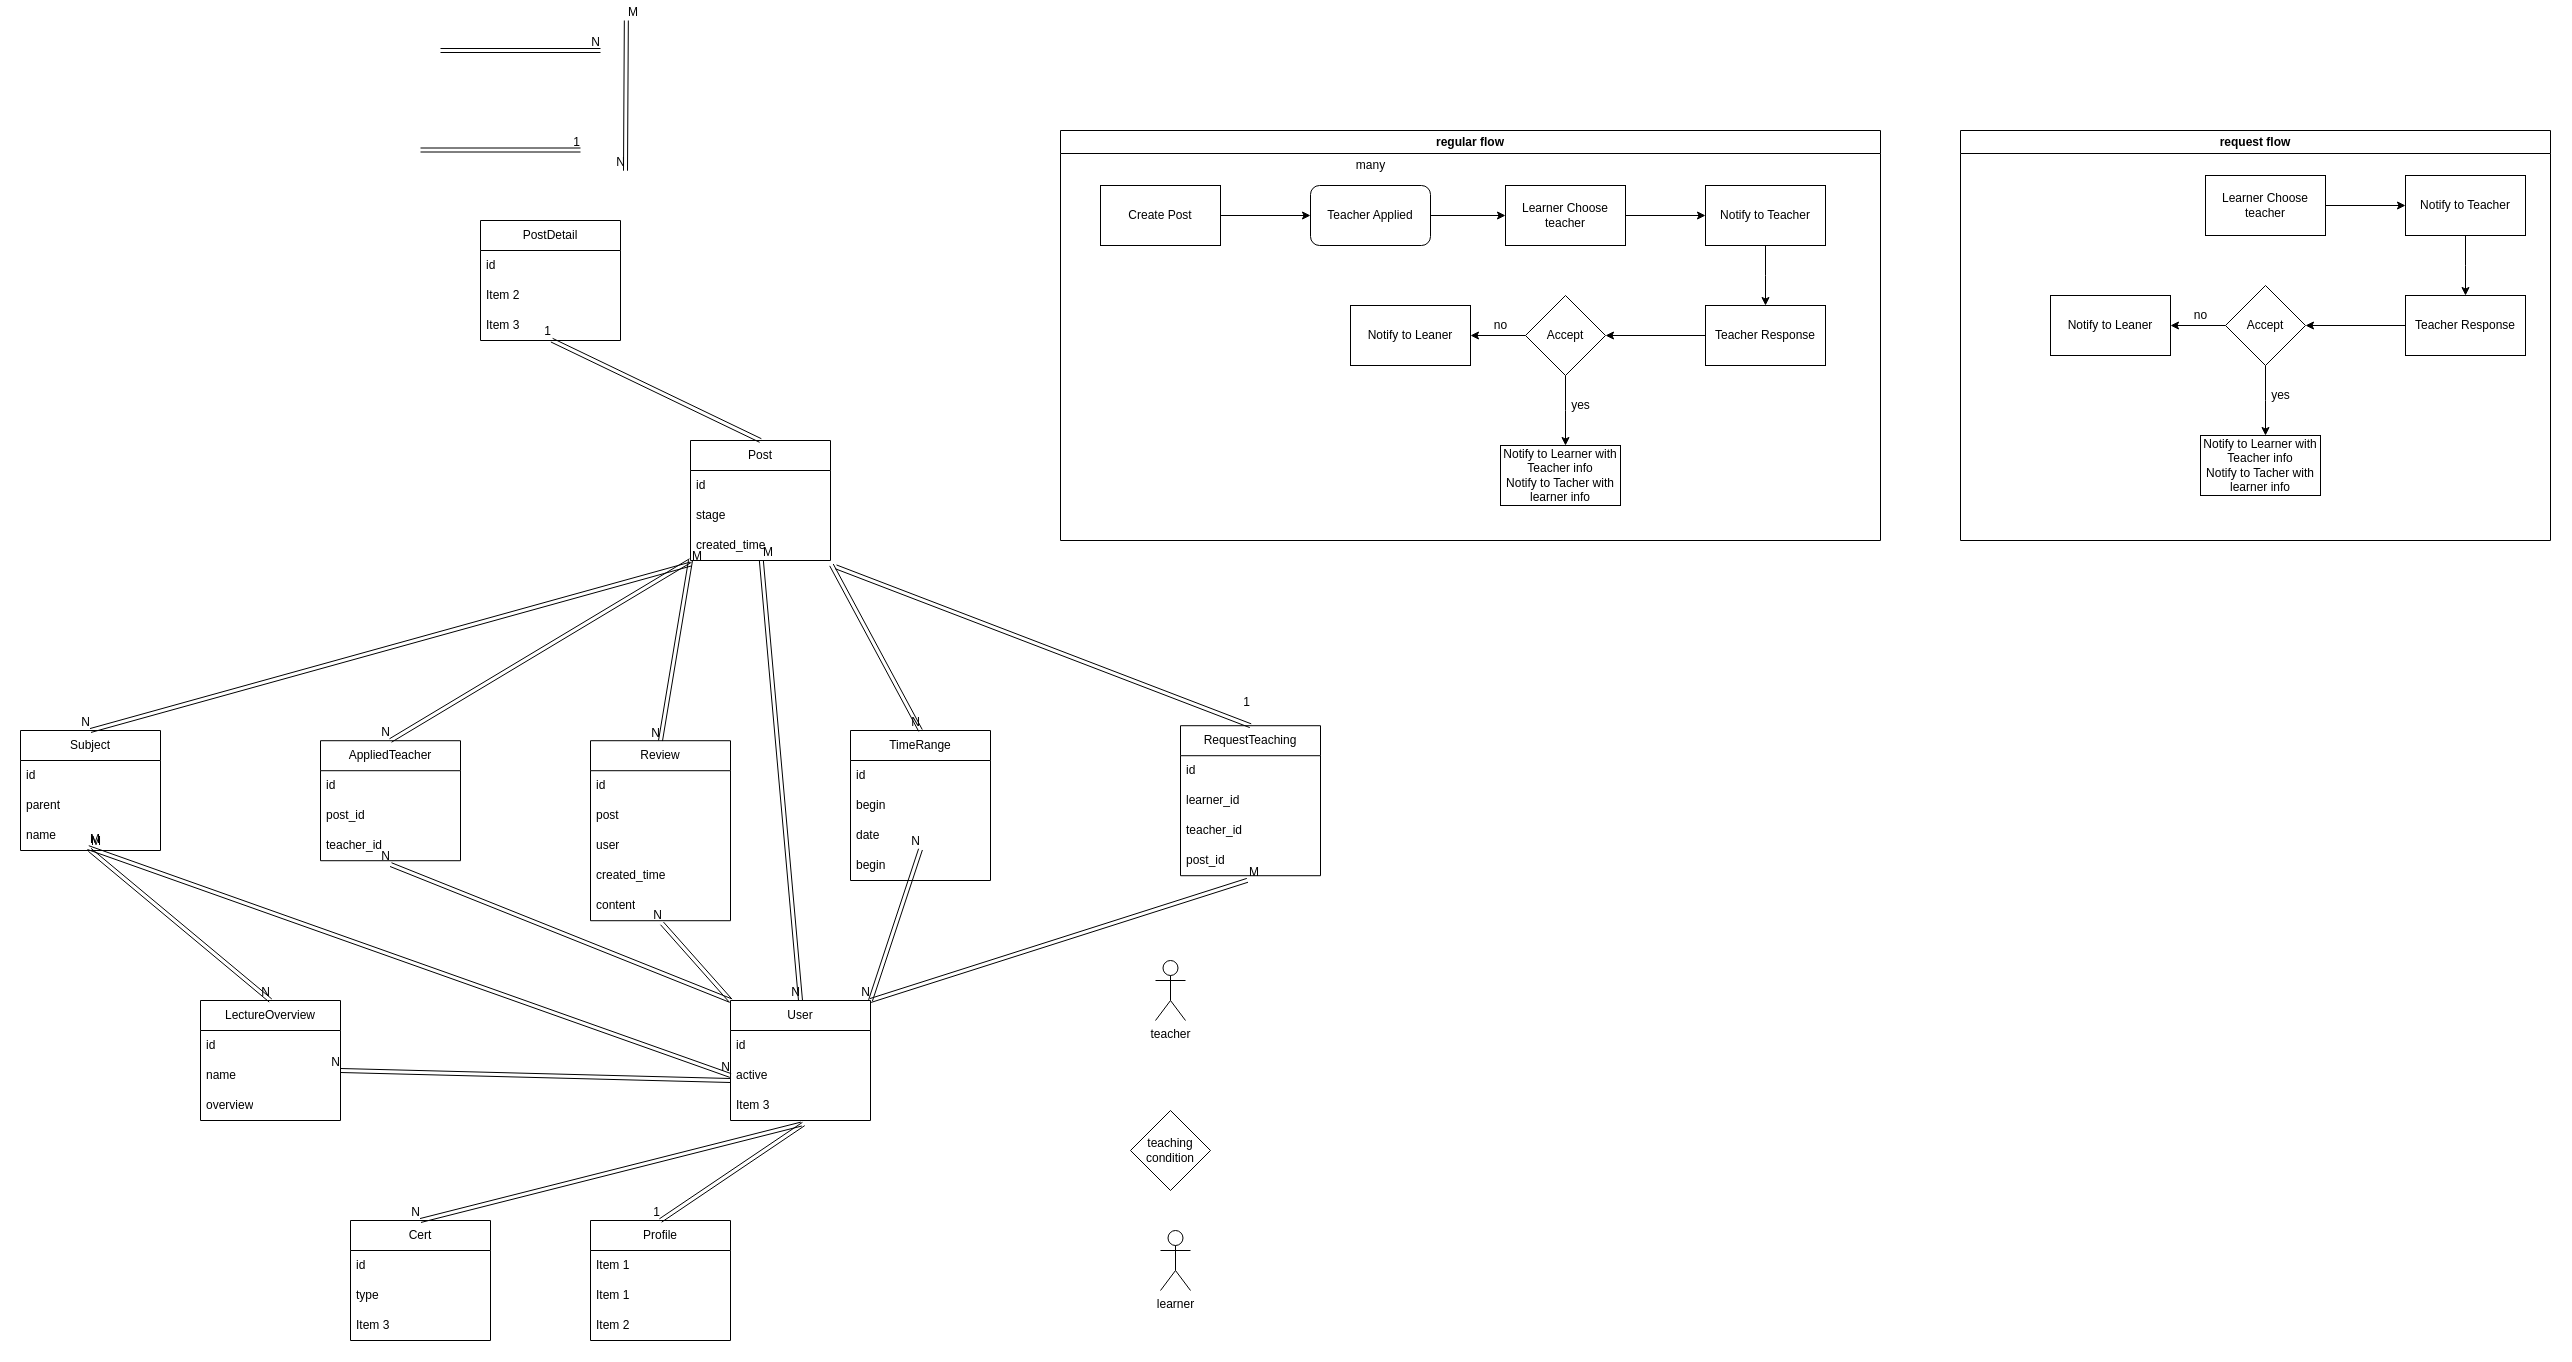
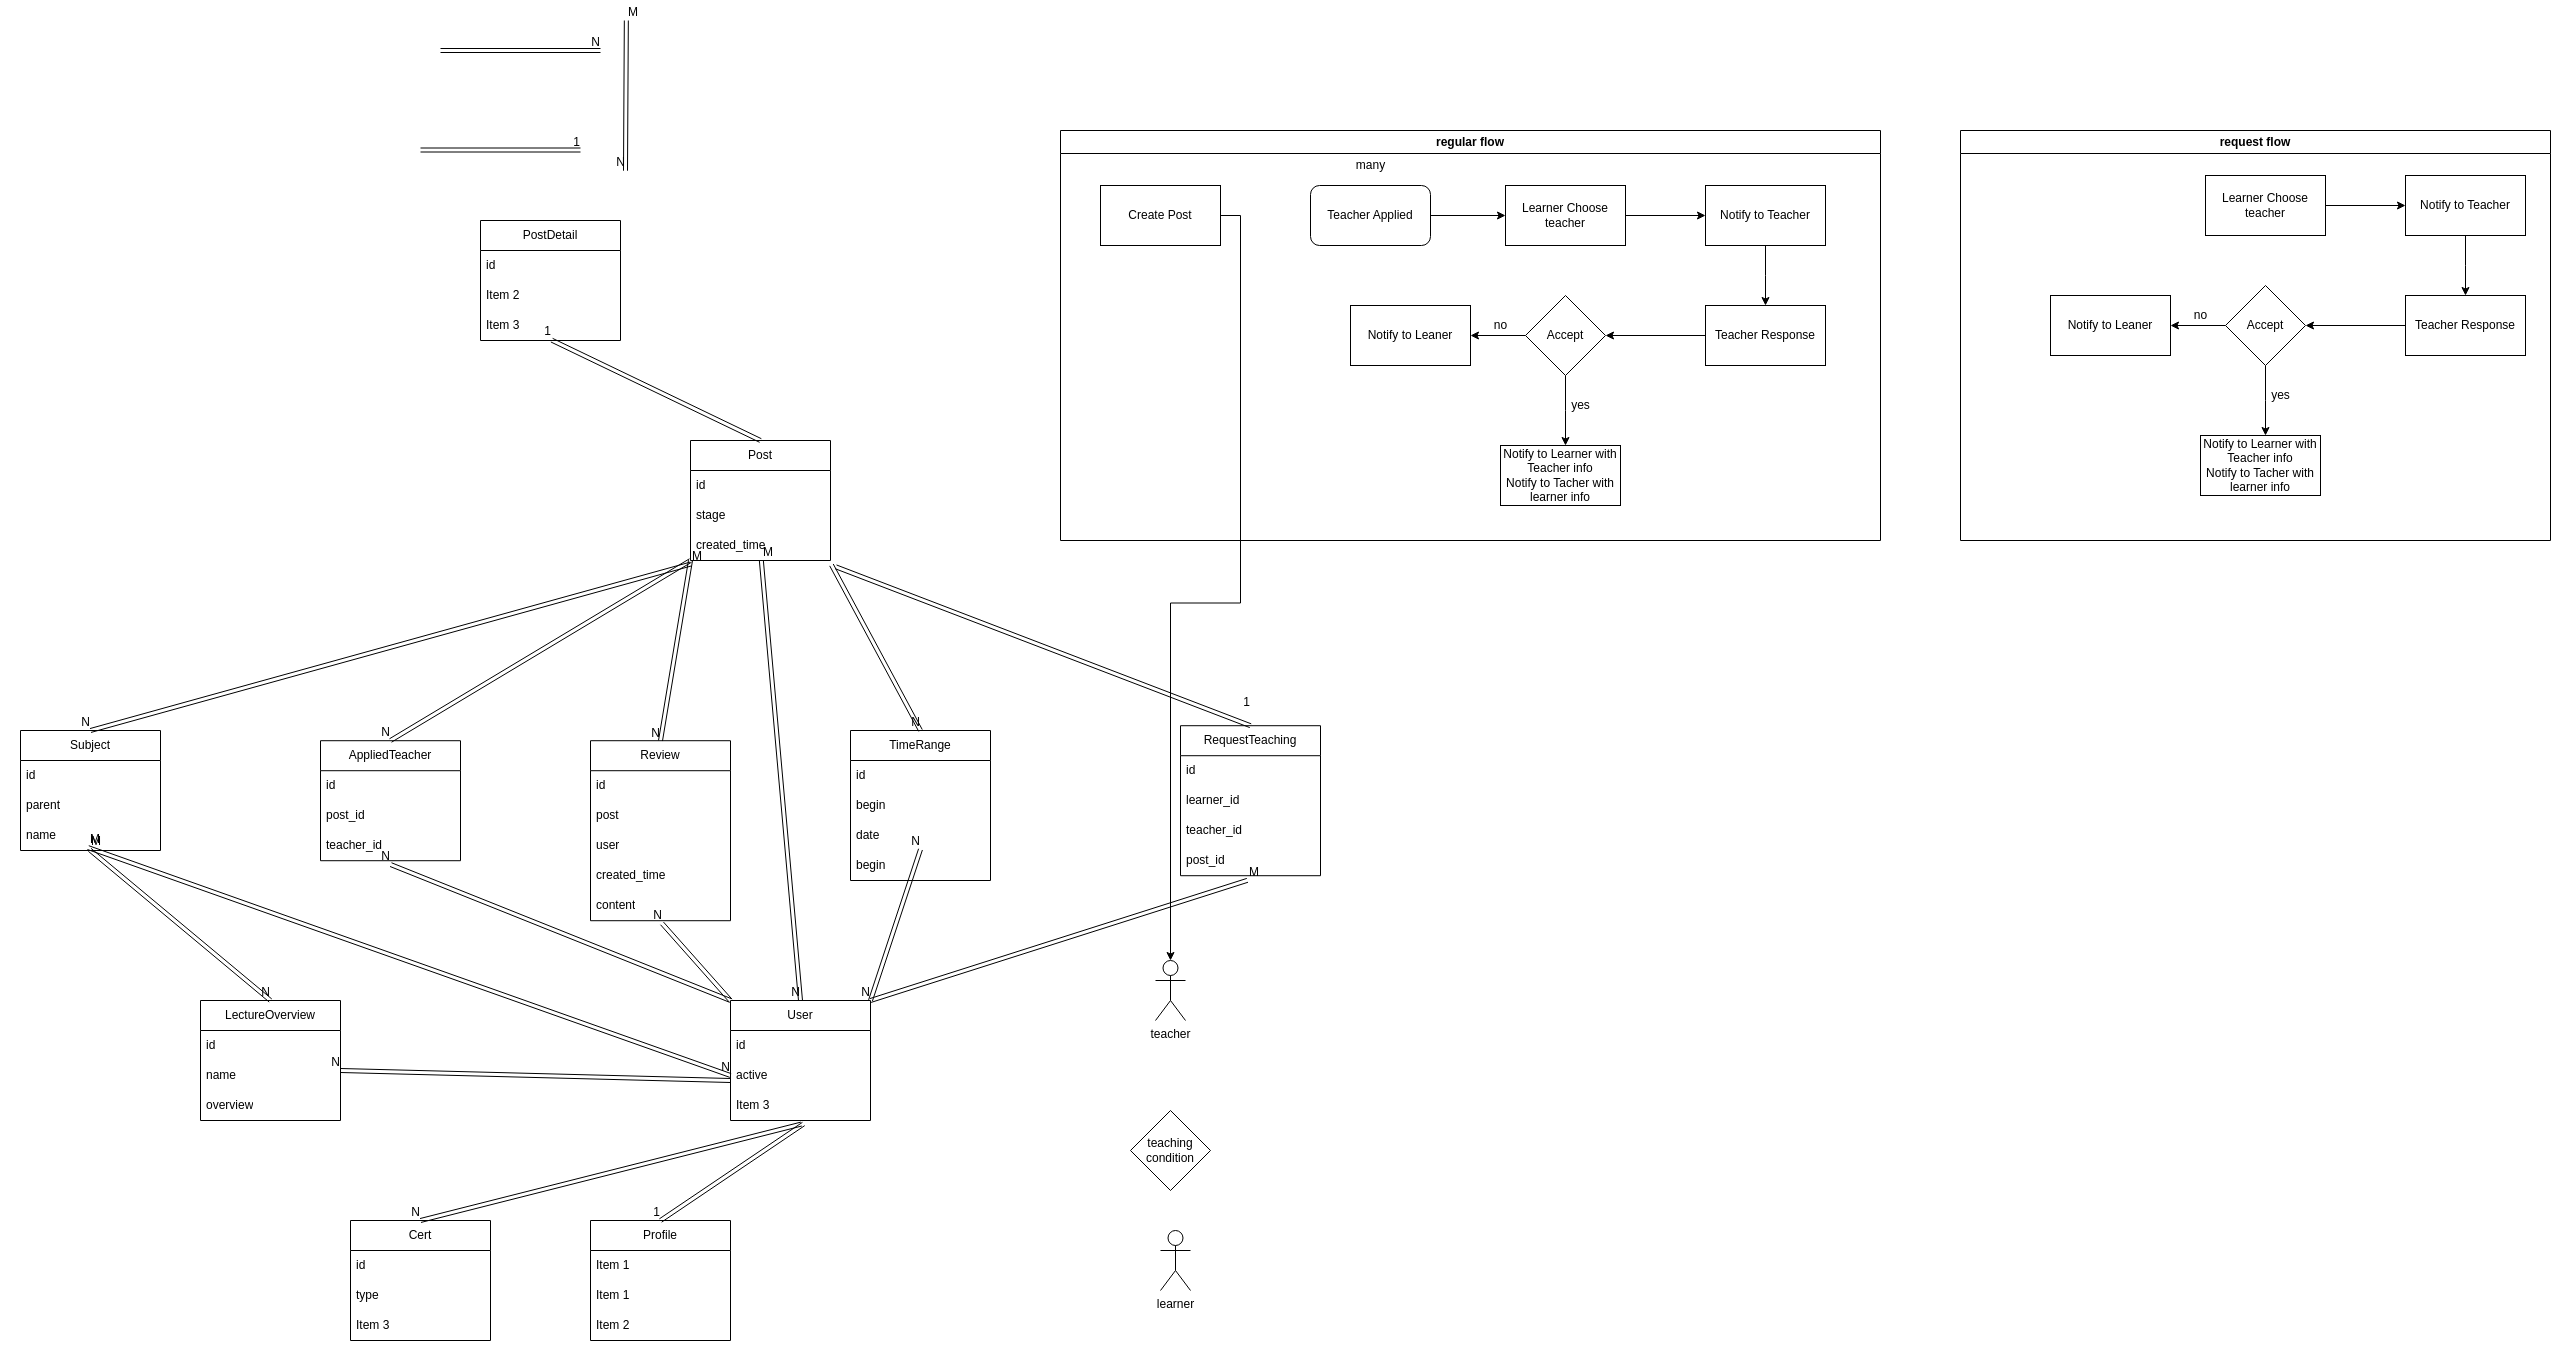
edge "Create Post" -> "Teacher Applied": now "Create Post" -> "teacher"
